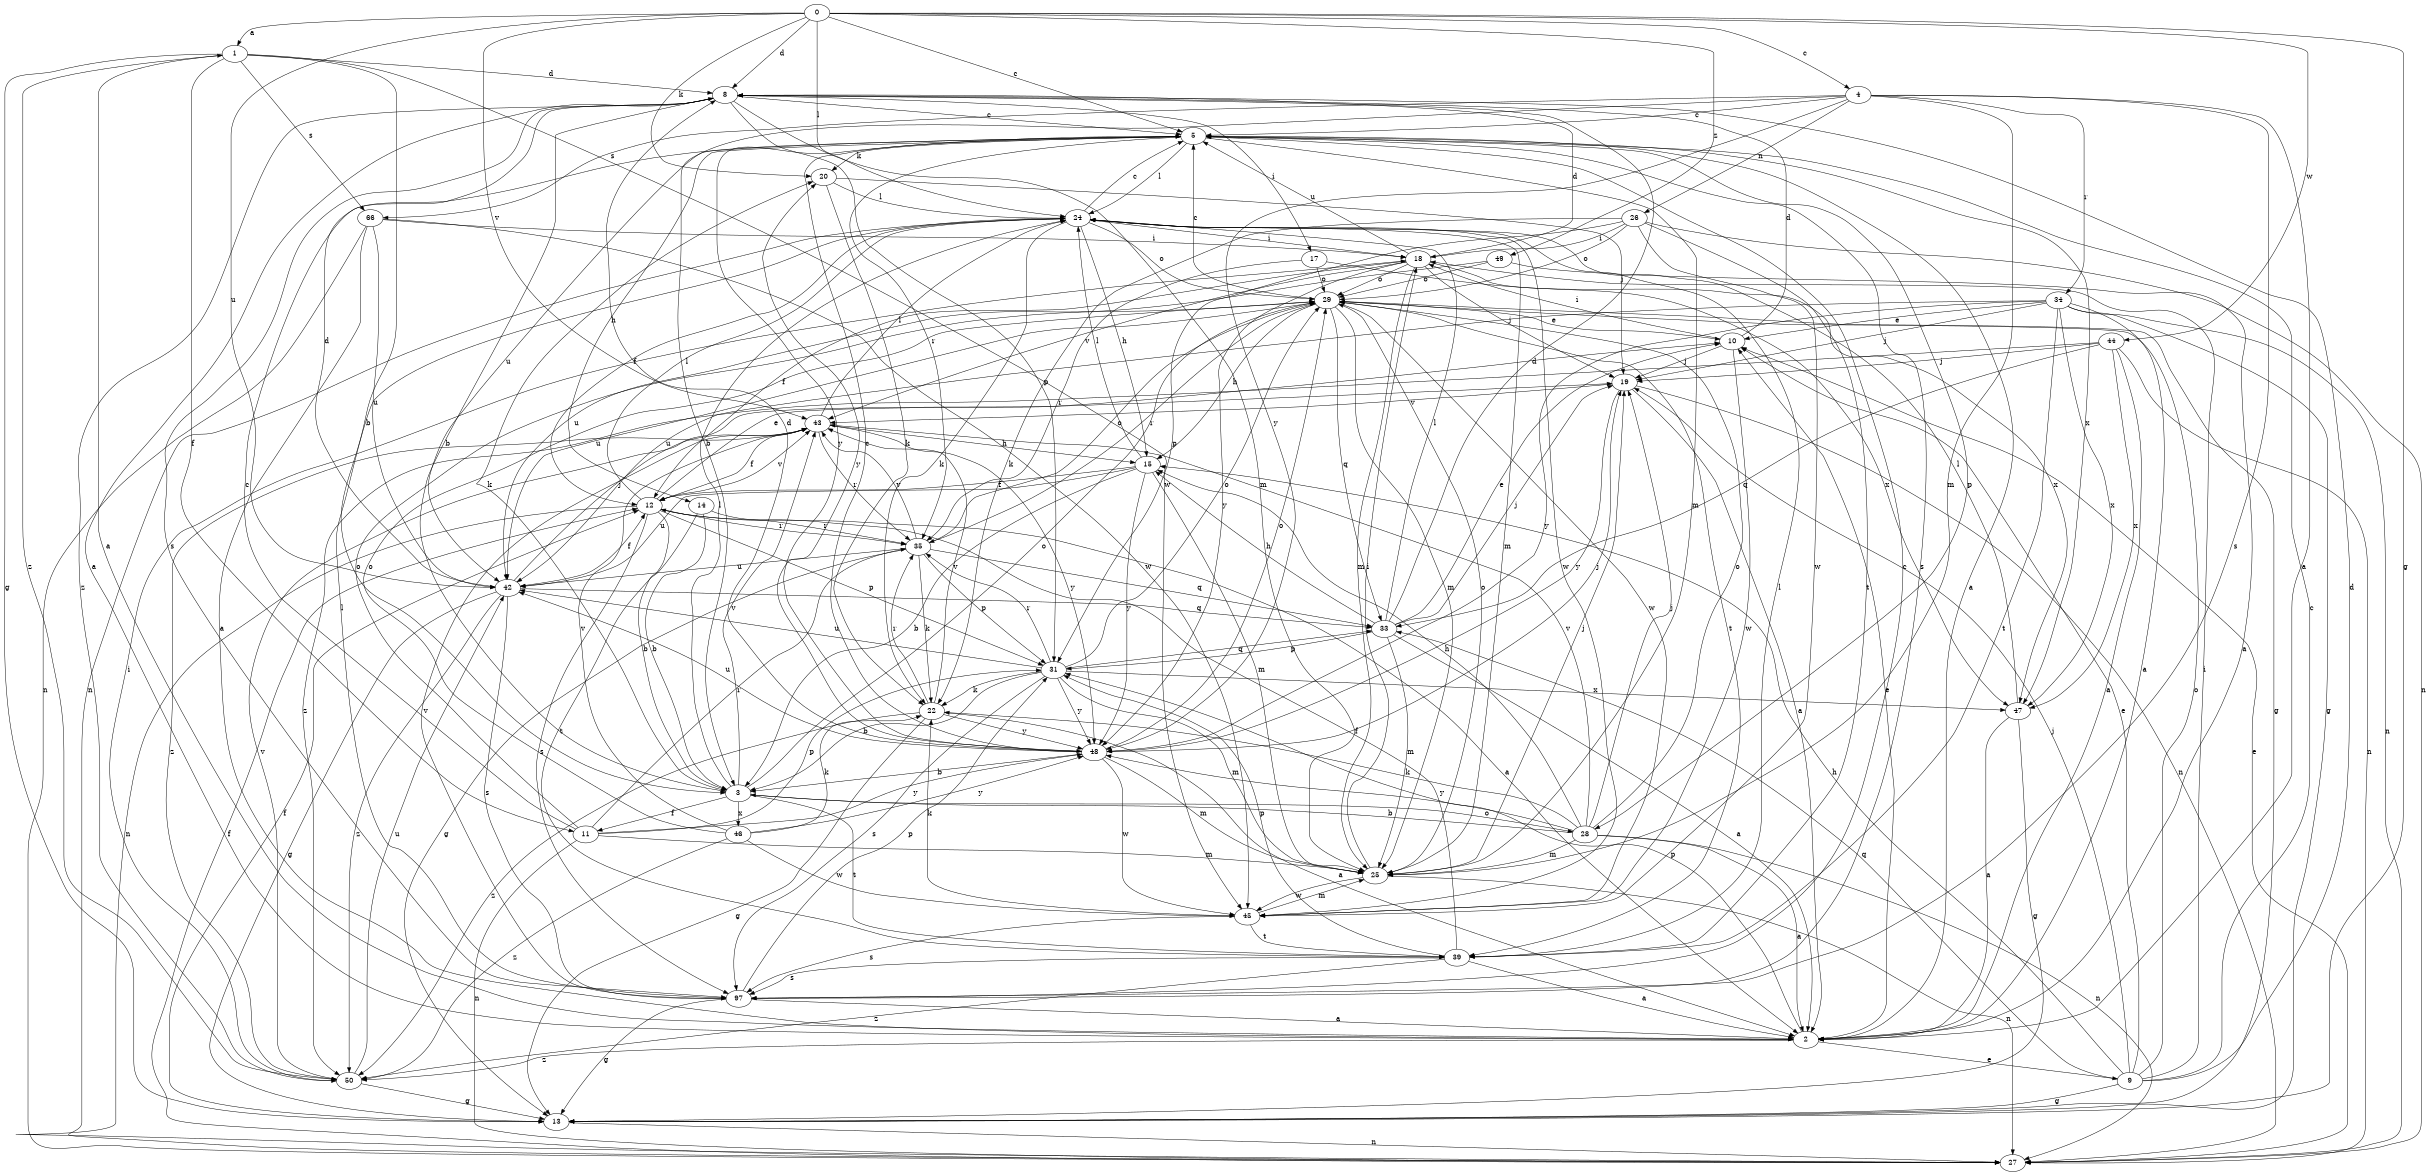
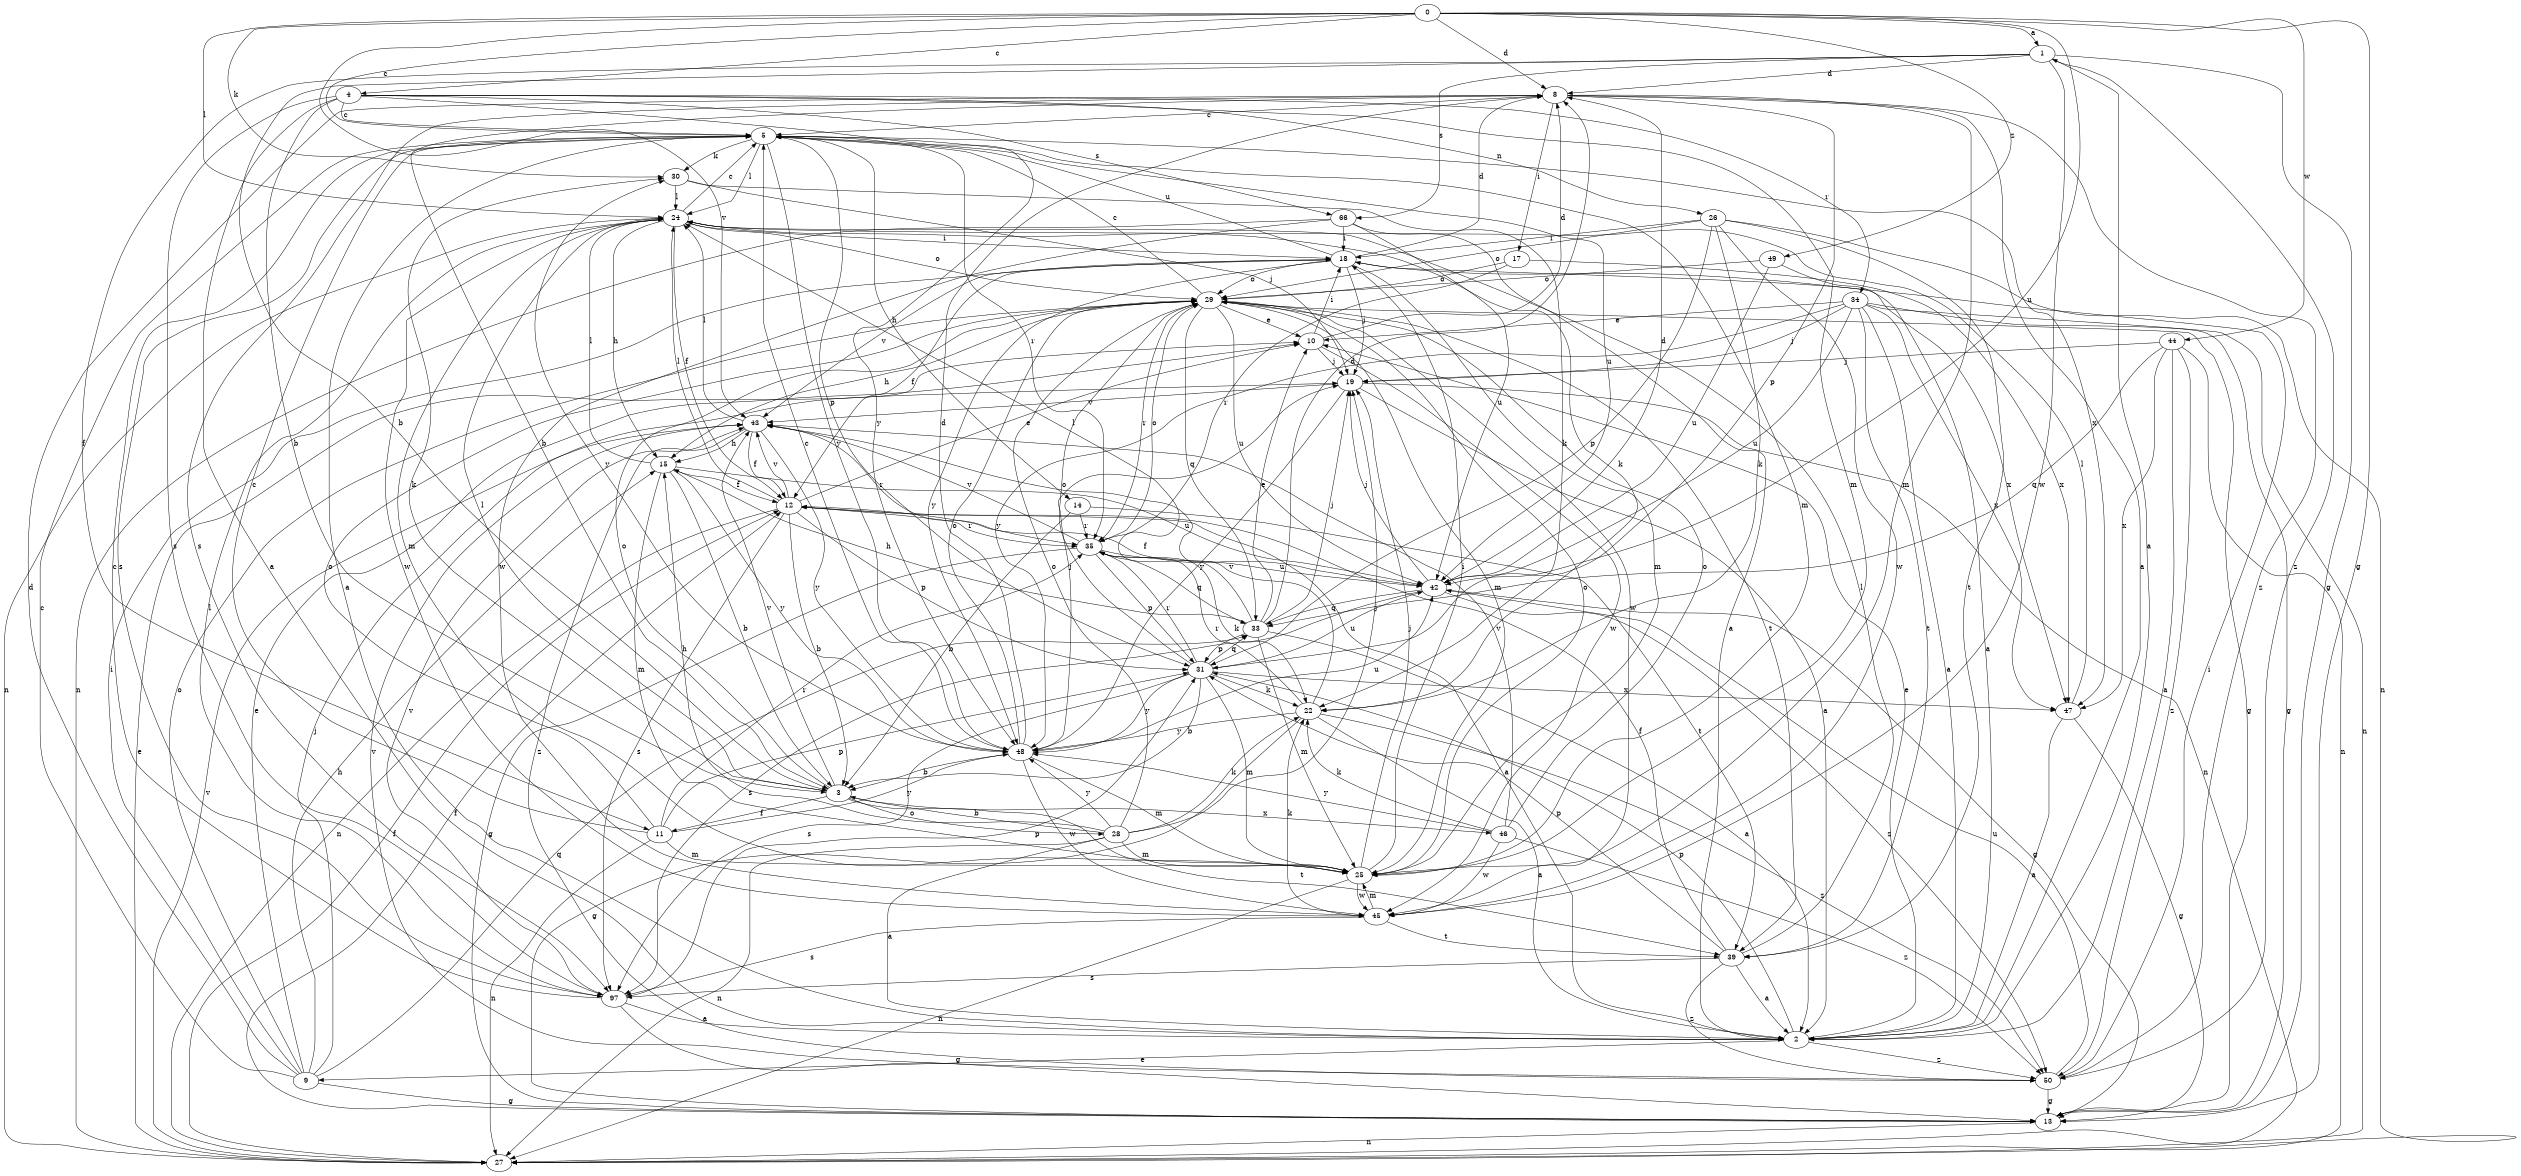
node "20": label "20" -> "30"
edge "5" -> "28": now "5" -> "31"
edge "28" -> "43": now "27" -> "43"
